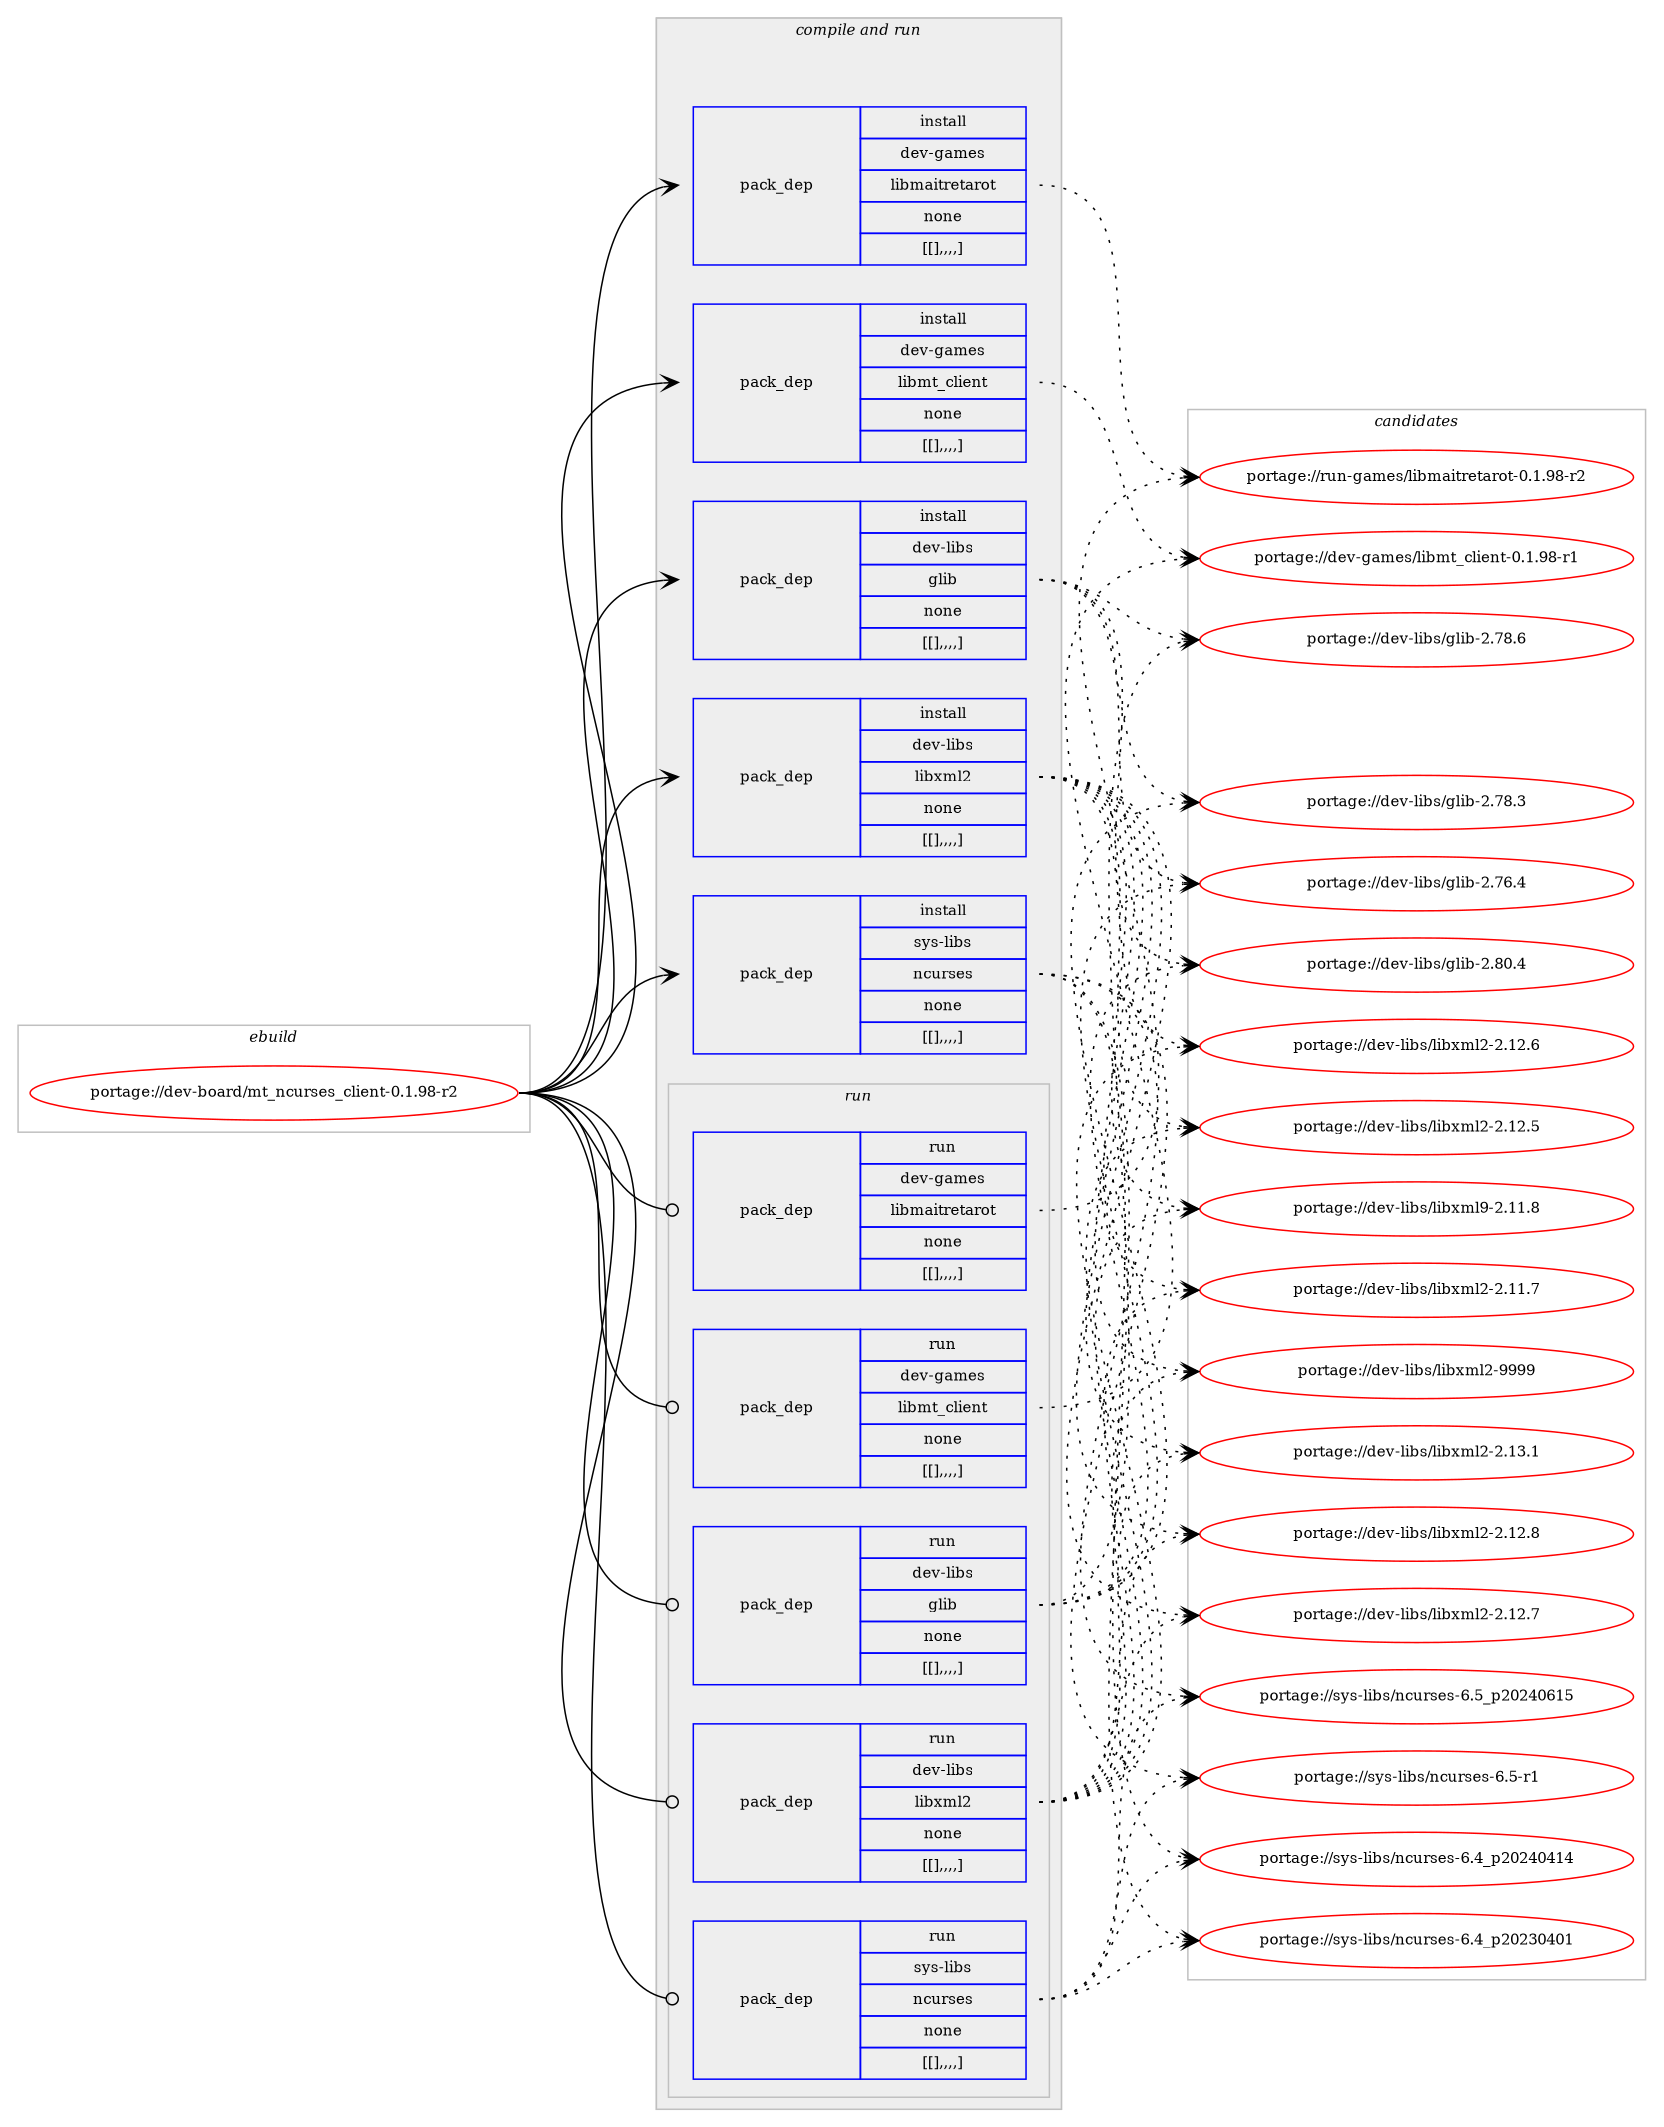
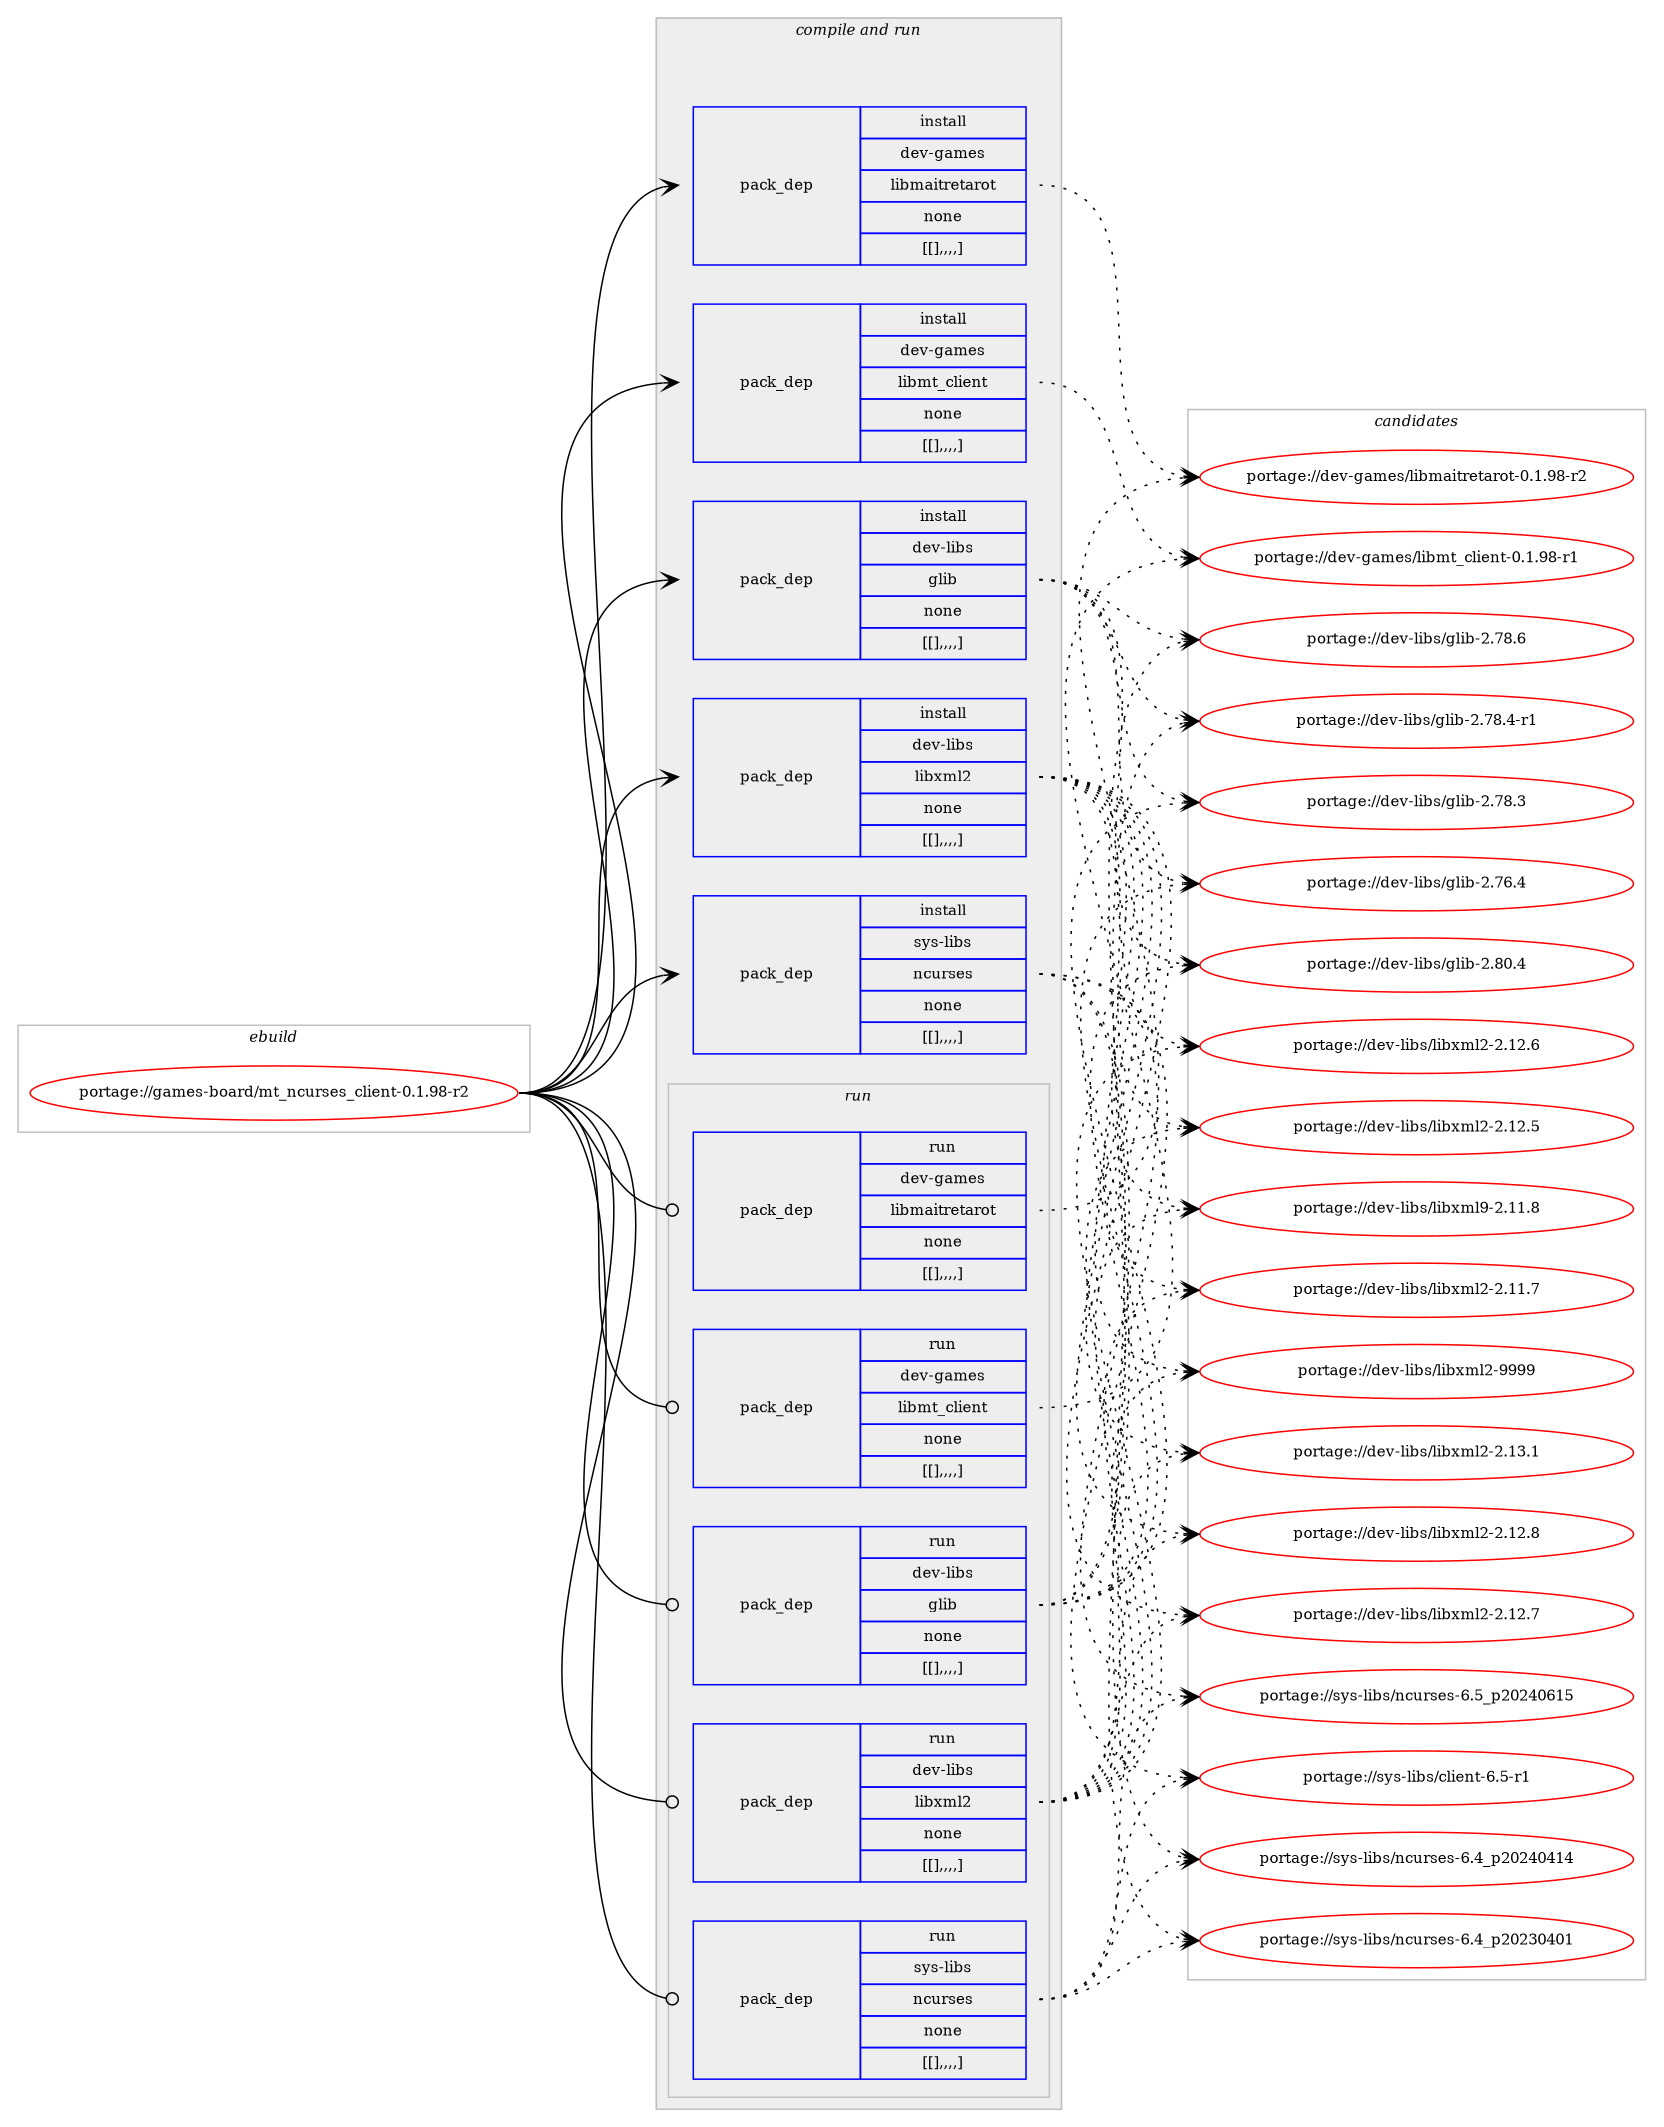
node "portage://run-games/libmaitretarot-0.1.98-r2": label "portage://run-games/libmaitretarot-0.1.98-r2" -> "portage://dev-games/libmaitretarot-0.1.98-r2"
node "portage://dev-libs/glib-2.78.4-r1": added
node "portage://dev-board/mt_ncurses_client-0.1.98-r2": label "portage://dev-board/mt_ncurses_client-0.1.98-r2" -> "portage://games-board/mt_ncurses_client-0.1.98-r2"
node "portage://sys-libs/ncurses-6.5-r1": label "portage://sys-libs/ncurses-6.5-r1" -> "portage://sys-libs/client-6.5-r1"
